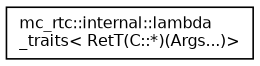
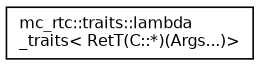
node "mc_rtc::internal::lambda _traits< RetT(C::*)(Args...)>": label "mc_rtc::internal::lambda _traits< RetT(C::*)(Args...)>" -> "mc_rtc::traits::lambda _traits< RetT(C::*)(Args...)>"
